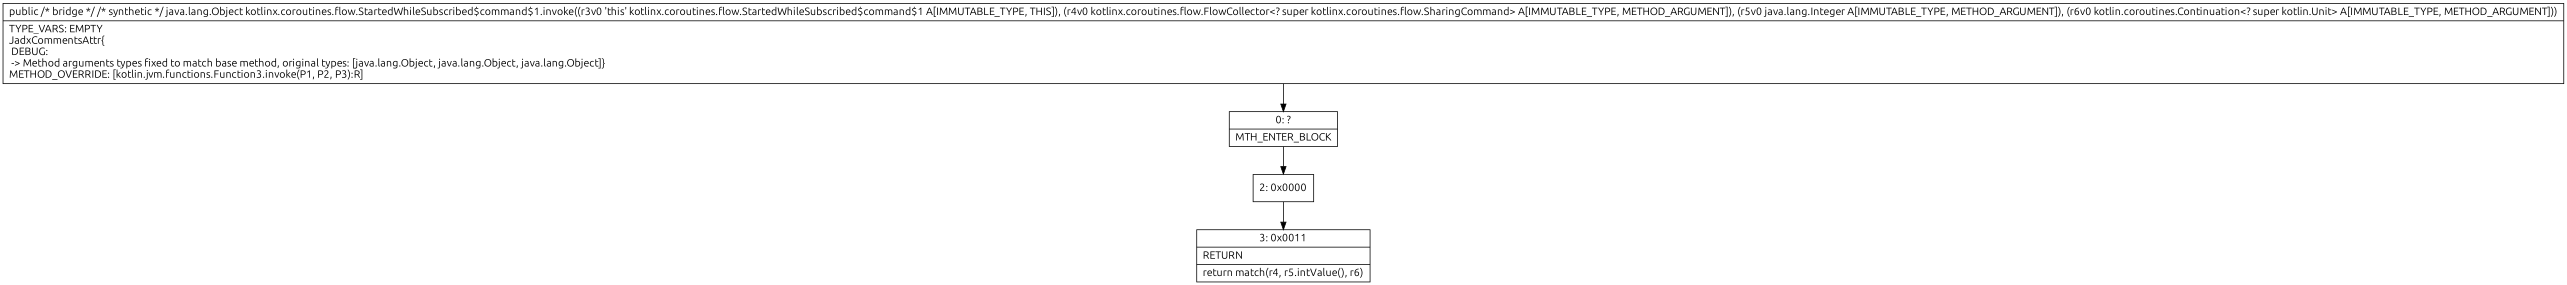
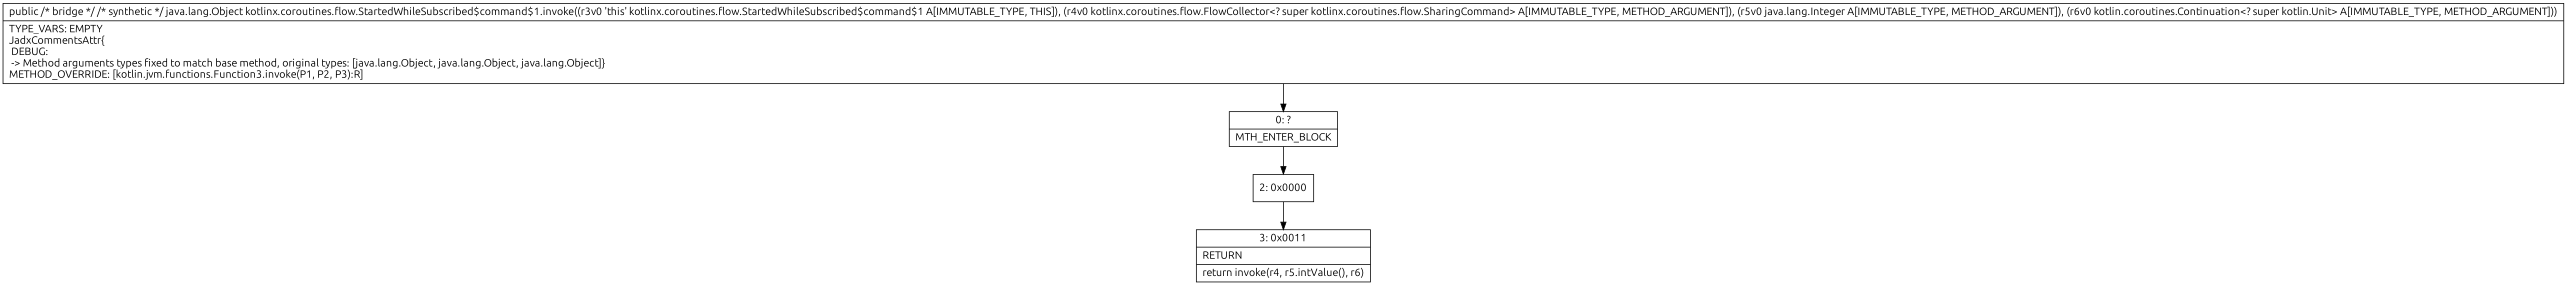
node "3: 0x0011": text "return match(r4, r5.intValue(), r6)" -> "return invoke(r4, r5.intValue(), r6)"
